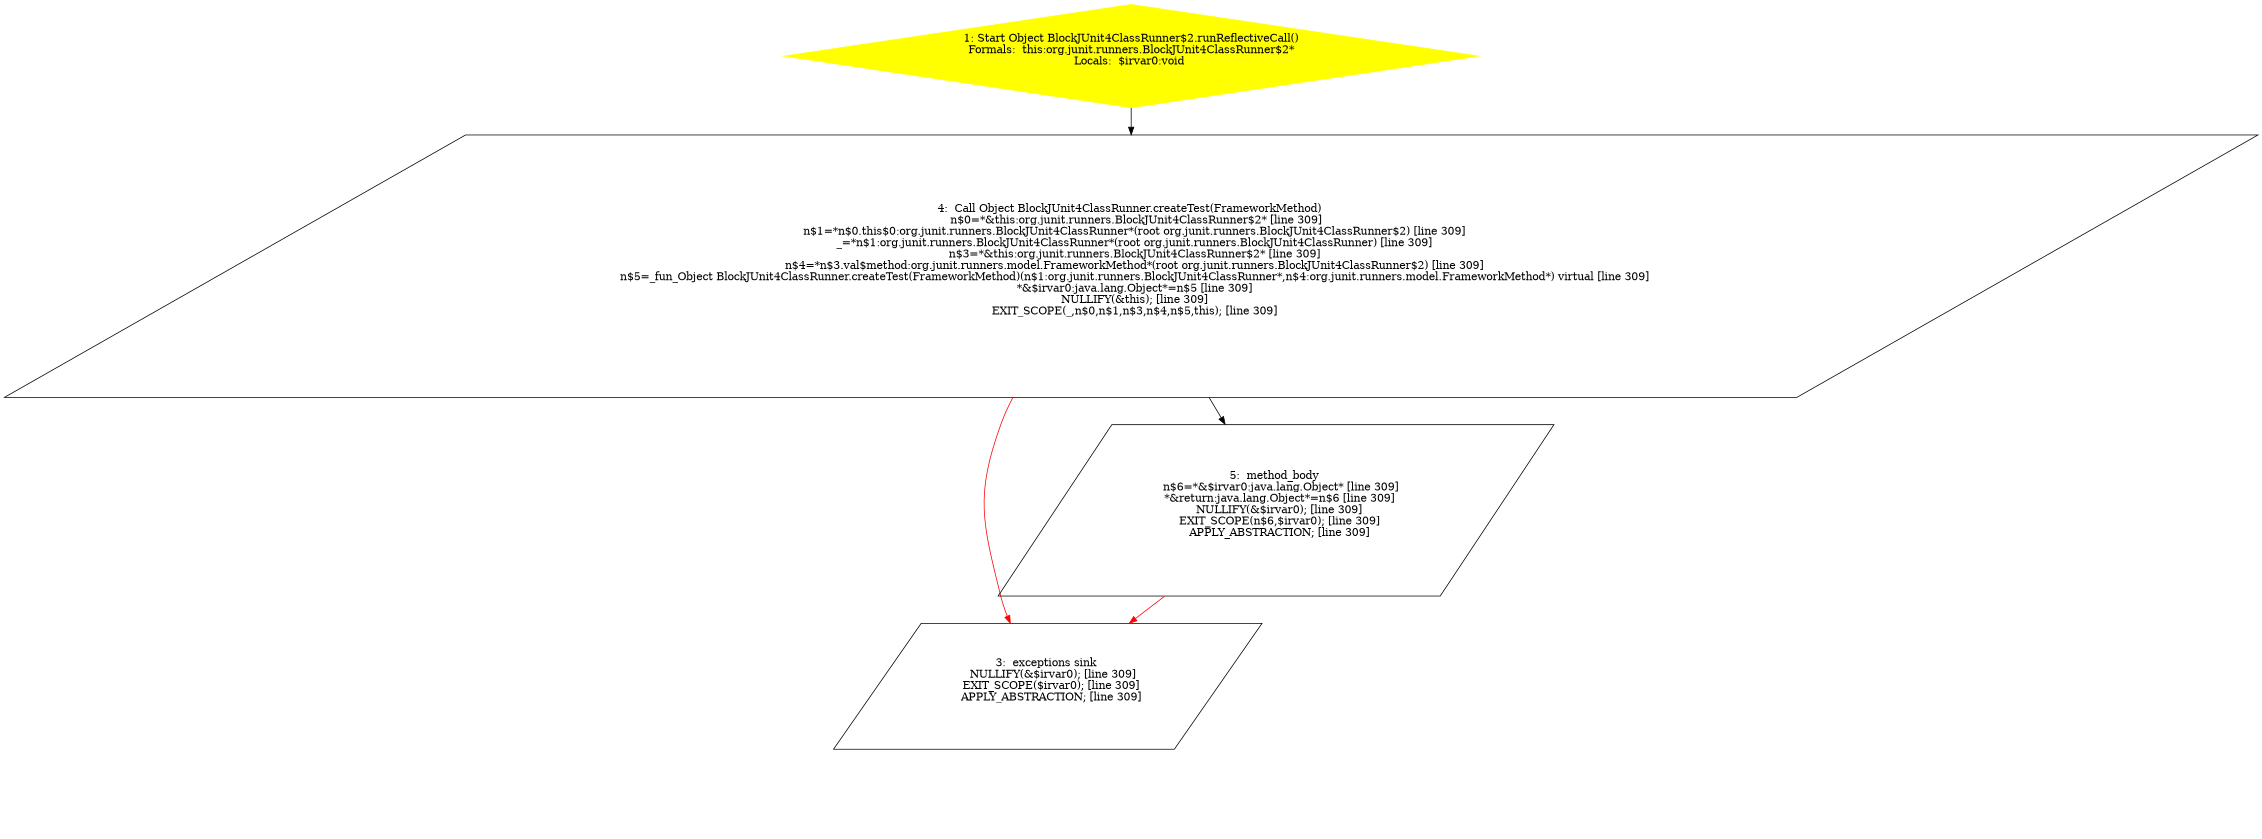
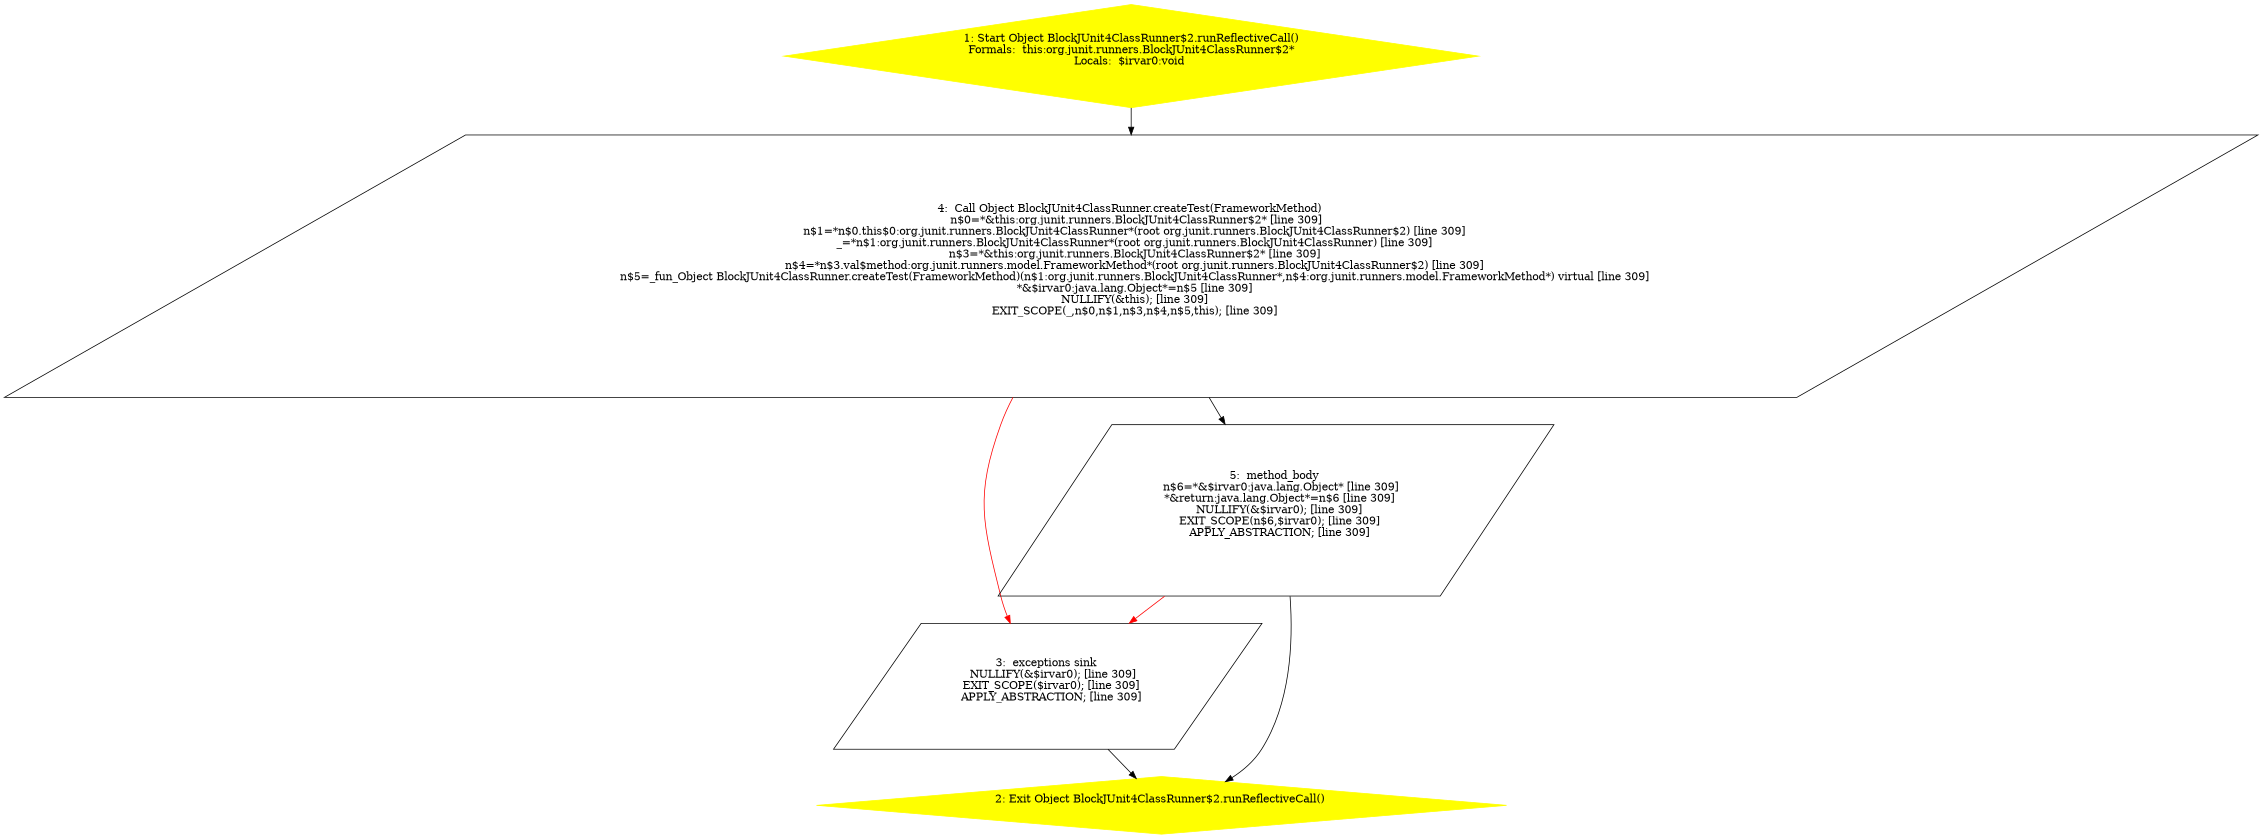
node "2: Exit Object BlockJUnit4ClassRunner$2.runReflectiveCall()": added
